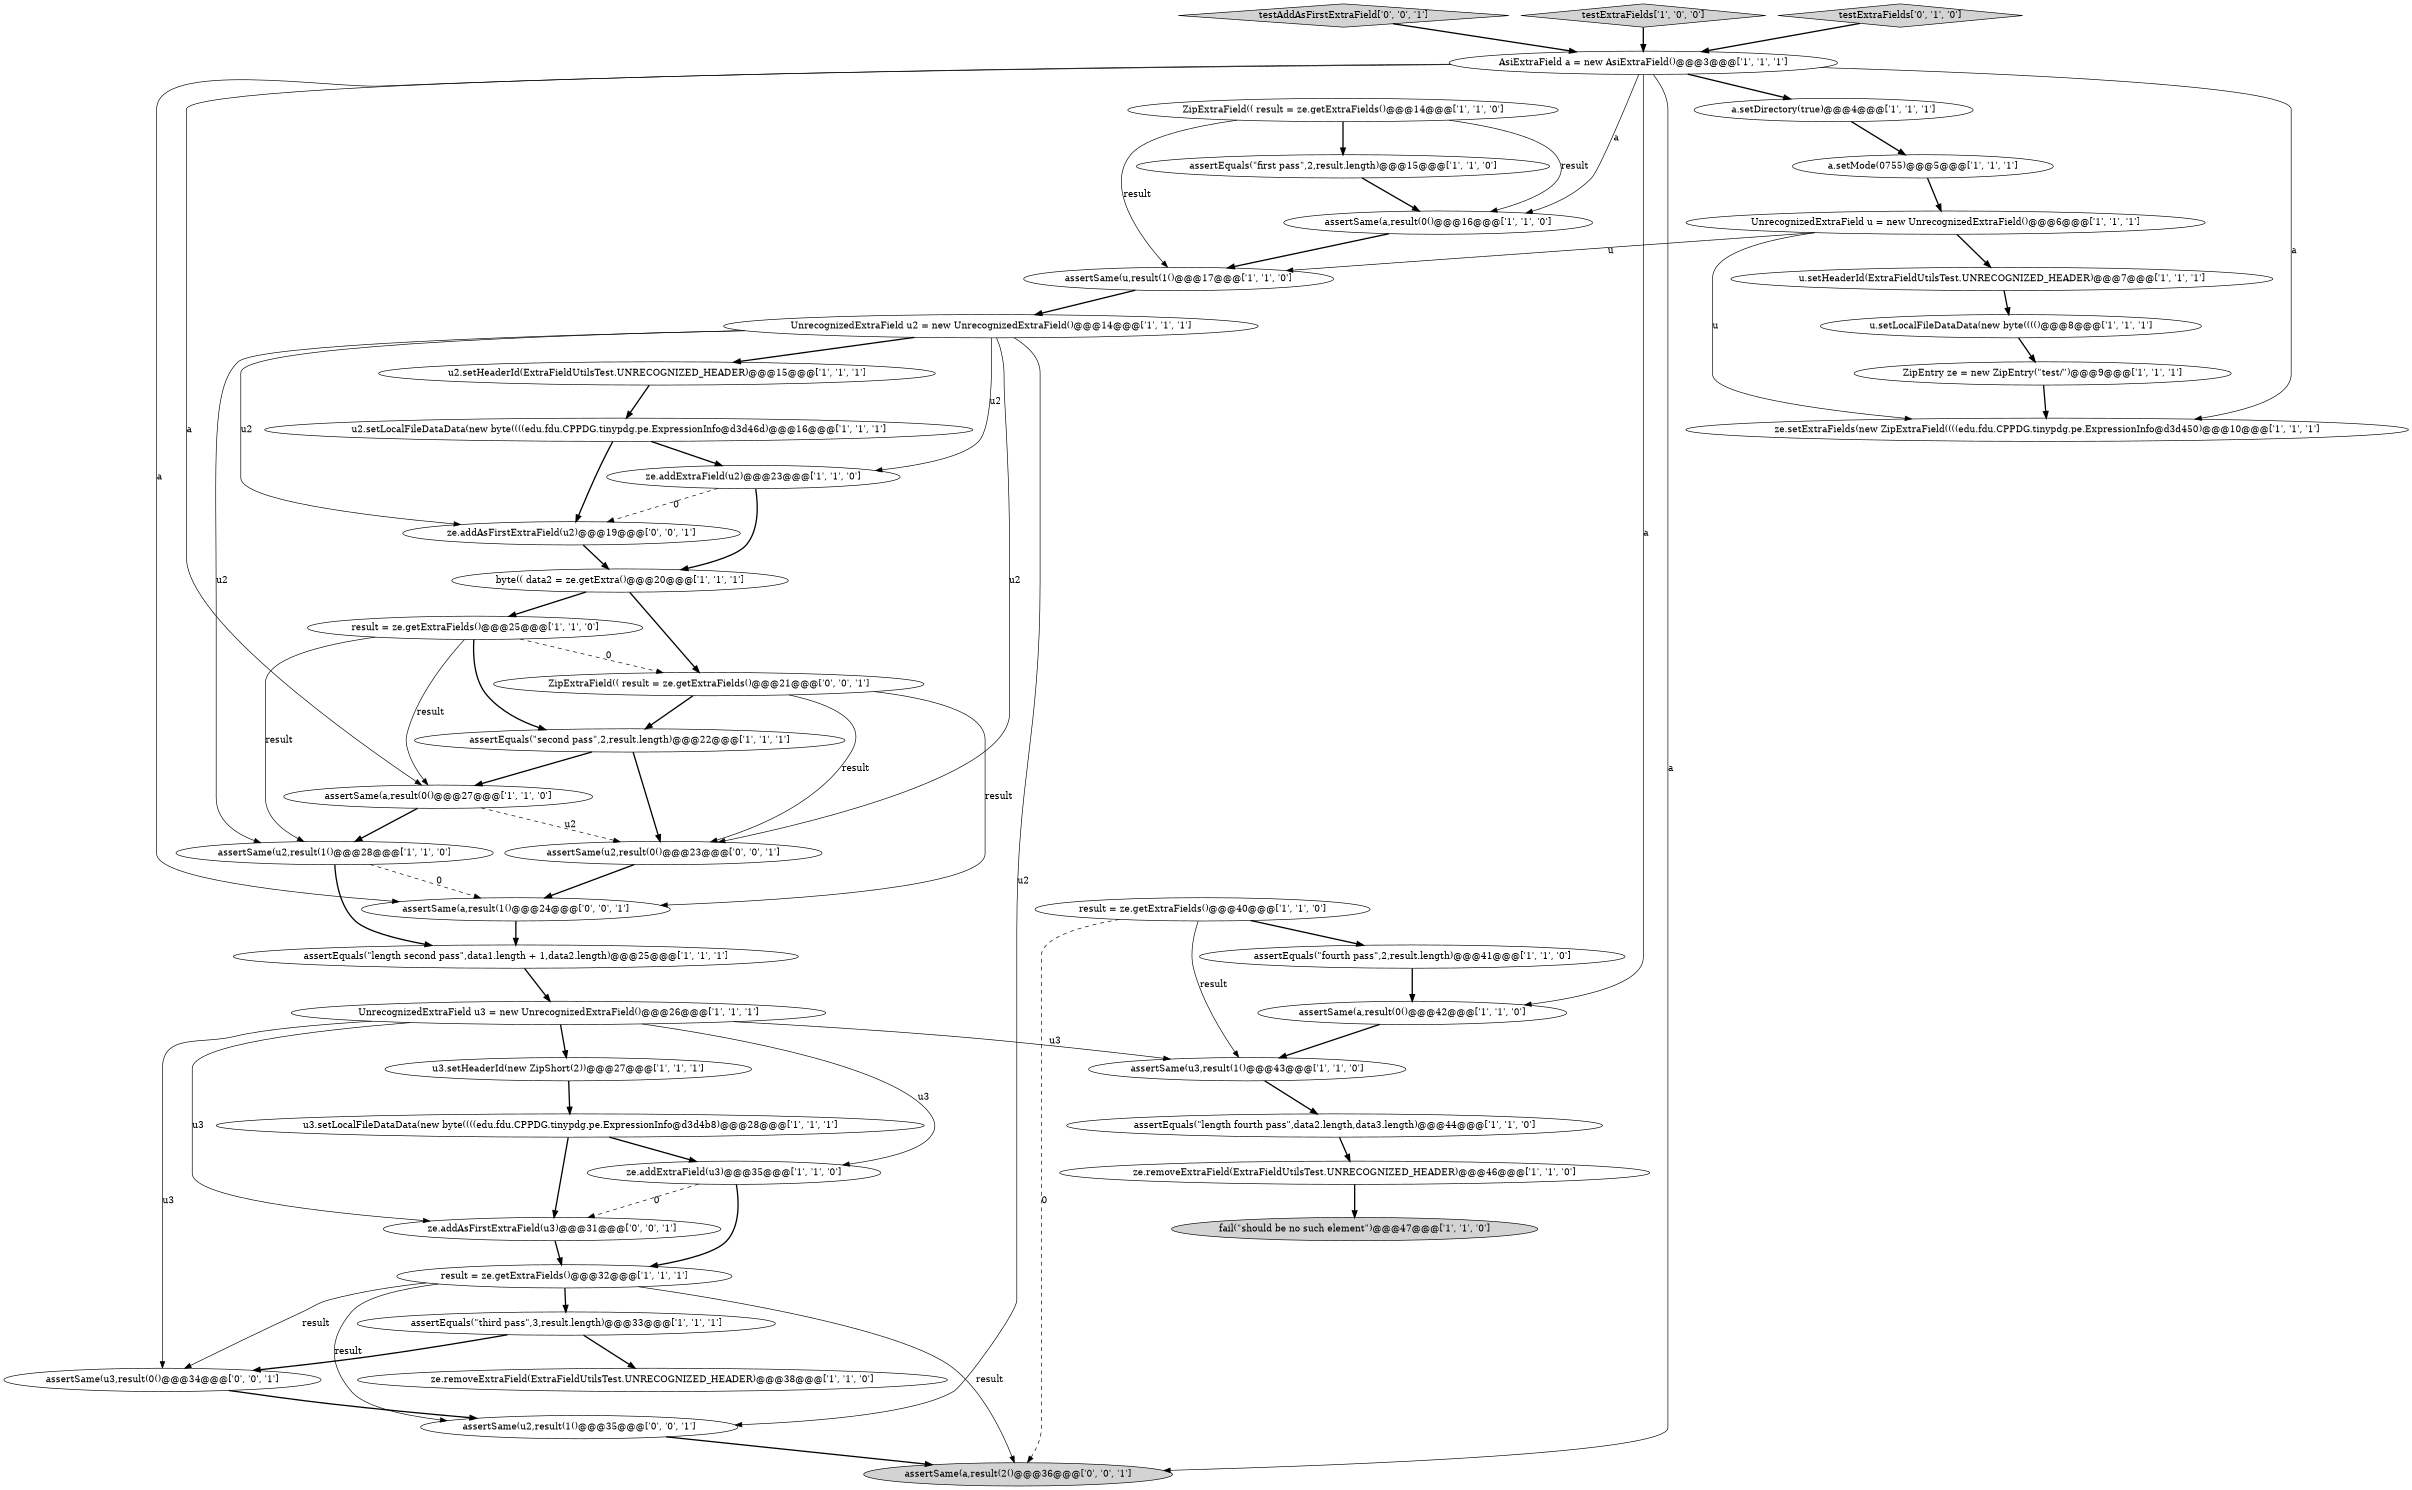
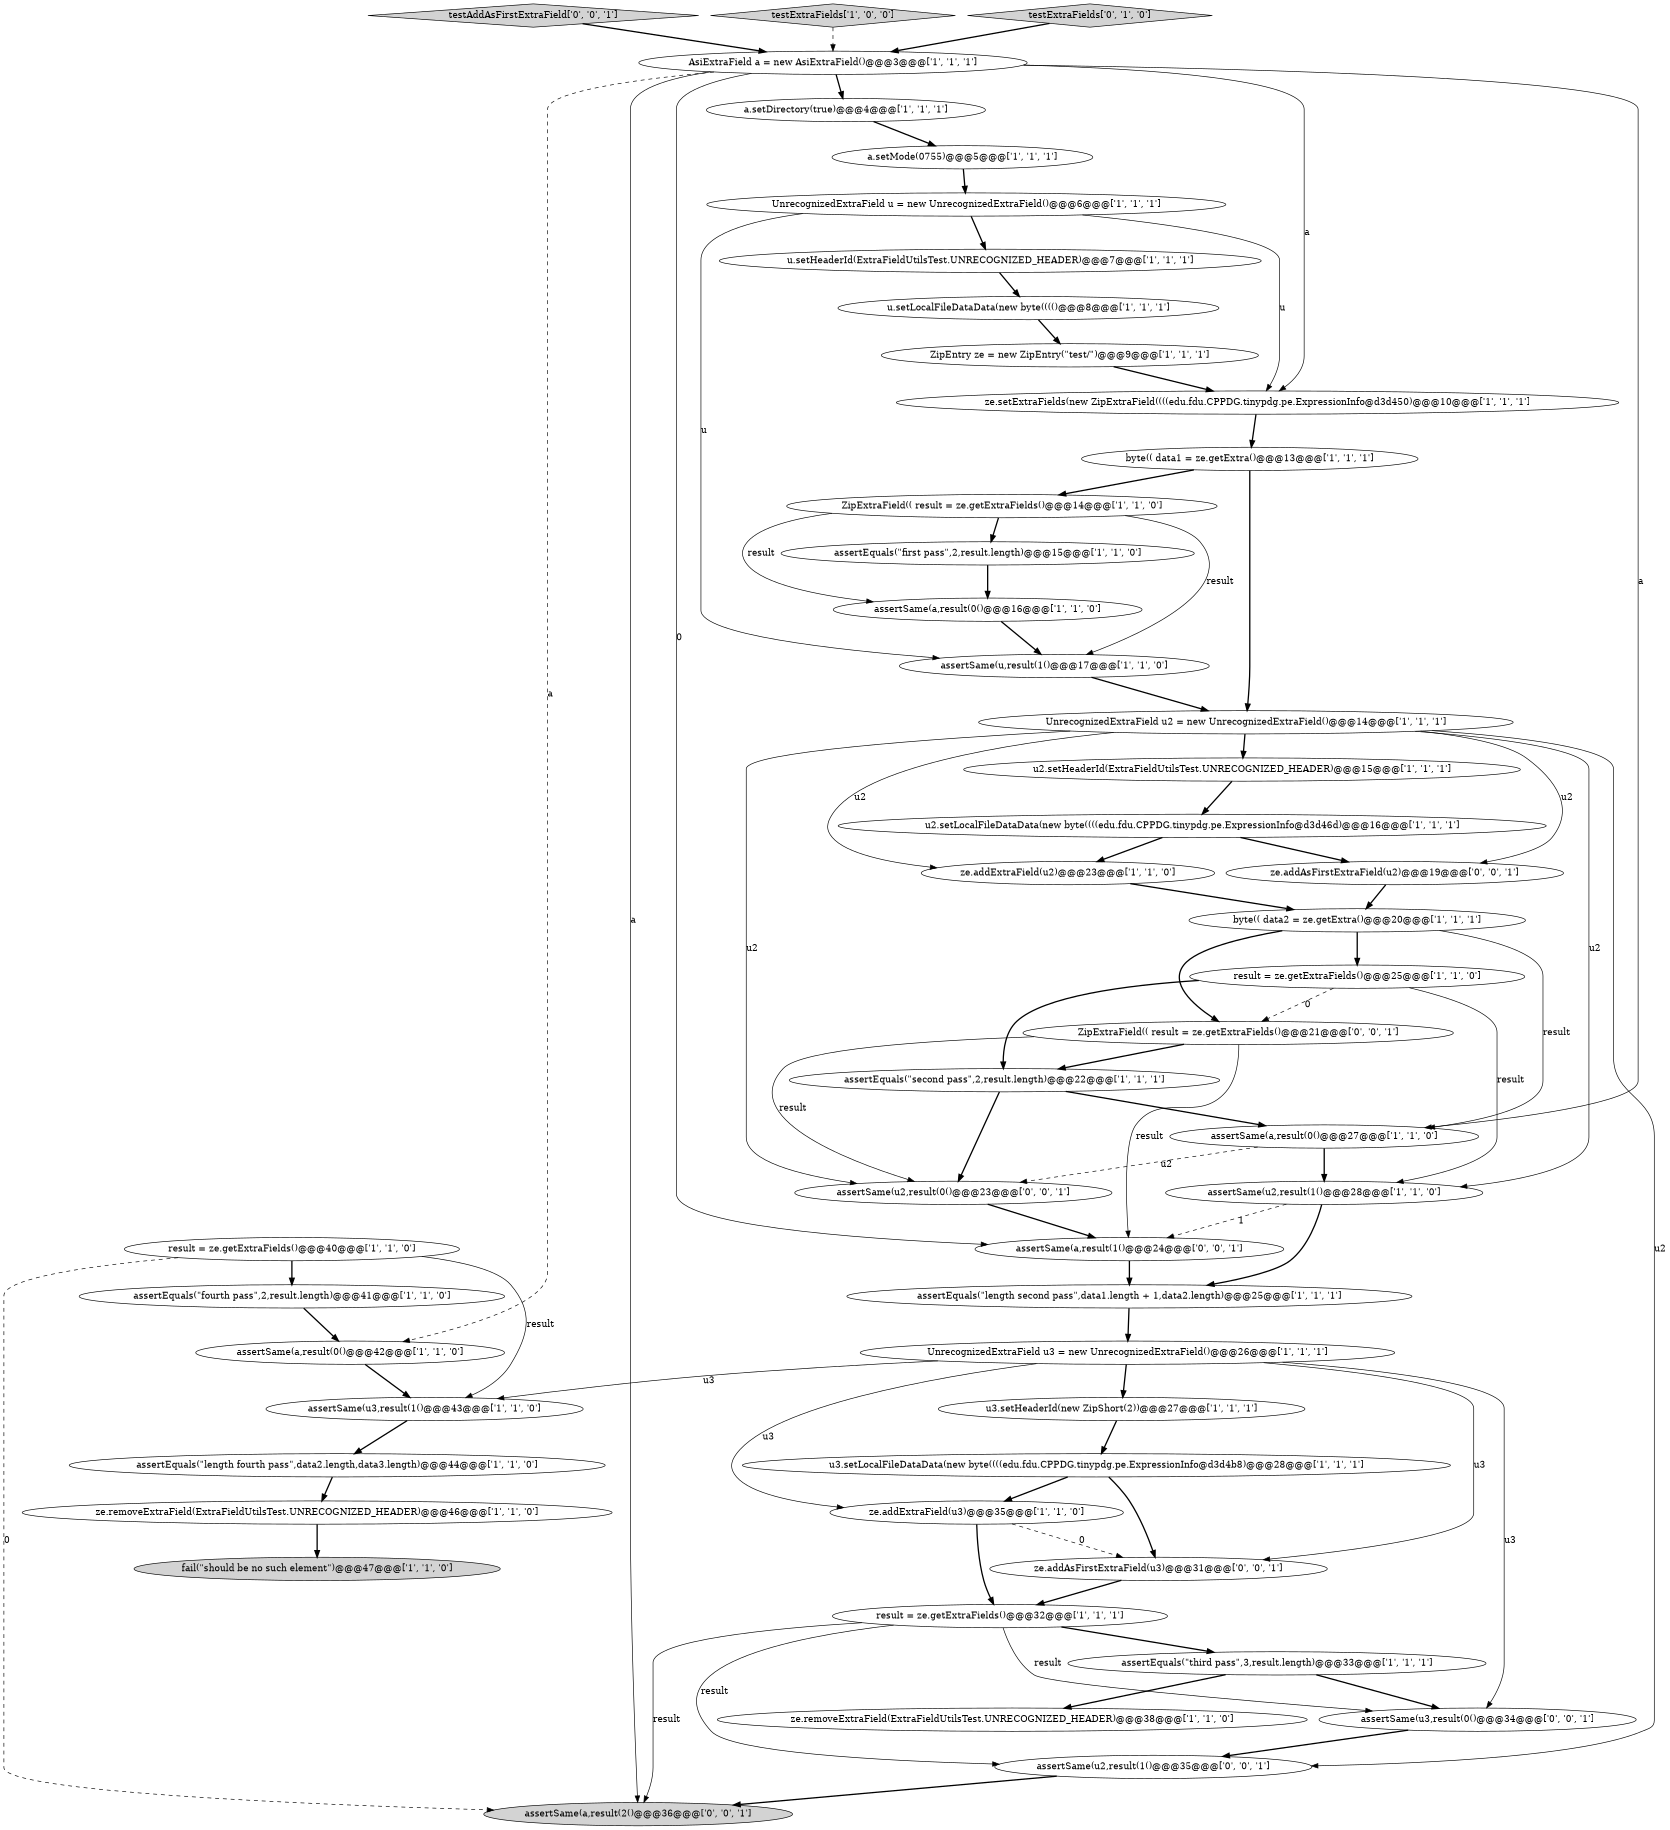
edge "testExtraFields['1', '0', '0']" -> "AsiExtraField a = new AsiExtraField()@@@3@@@['1', '1', '1']": style bold -> dashed
edge "AsiExtraField a = new AsiExtraField()@@@3@@@['1', '1', '1']" -> "assertSame(a,result(0()@@@16@@@['1', '1', '0']": removed, label "a"
node "byte(( data1 = ze.getExtra()@@@13@@@['1', '1', '1']": added
edge "AsiExtraField a = new AsiExtraField()@@@3@@@['1', '1', '1']" -> "assertSame(a,result(1()@@@24@@@['0', '0', '1']": label "a" -> "0"
edge "ze.addExtraField(u2)@@@23@@@['1', '1', '0']" -> "ze.addAsFirstExtraField(u2)@@@19@@@['0', '0', '1']": removed, label "0"
edge "AsiExtraField a = new AsiExtraField()@@@3@@@['1', '1', '1']" -> "assertSame(a,result(0()@@@42@@@['1', '1', '0']": style solid -> dashed
edge "result = ze.getExtraFields()@@@25@@@['1', '1', '0']" -> "assertSame(a,result(0()@@@27@@@['1', '1', '0']": now "byte(( data2 = ze.getExtra()@@@20@@@['1', '1', '1']" -> "assertSame(a,result(0()@@@27@@@['1', '1', '0']"
edge "assertSame(u2,result(1()@@@28@@@['1', '1', '0']" -> "assertSame(a,result(1()@@@24@@@['0', '0', '1']": label "0" -> "1"
